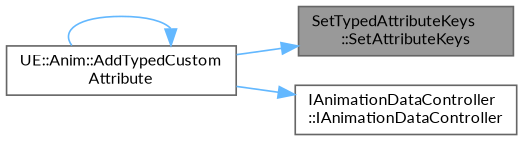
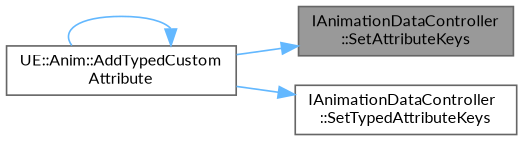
node "SetTypedAttributeKeys ::SetAttributeKeys": label "SetTypedAttributeKeys ::SetAttributeKeys" -> "IAnimationDataController ::SetAttributeKeys"
node "IAnimationDataController ::IAnimationDataController": label "IAnimationDataController ::IAnimationDataController" -> "IAnimationDataController ::SetTypedAttributeKeys"
